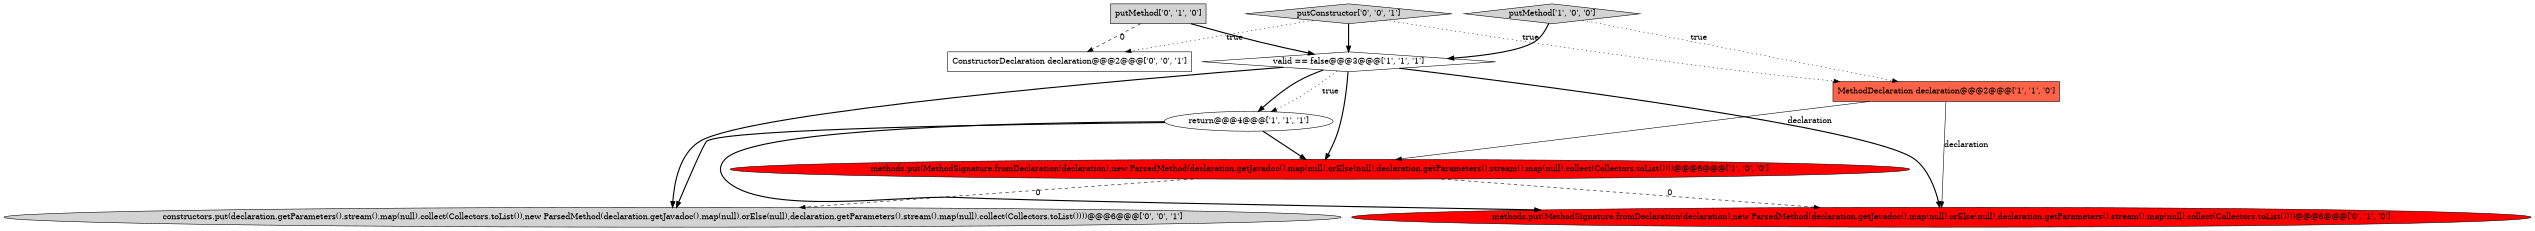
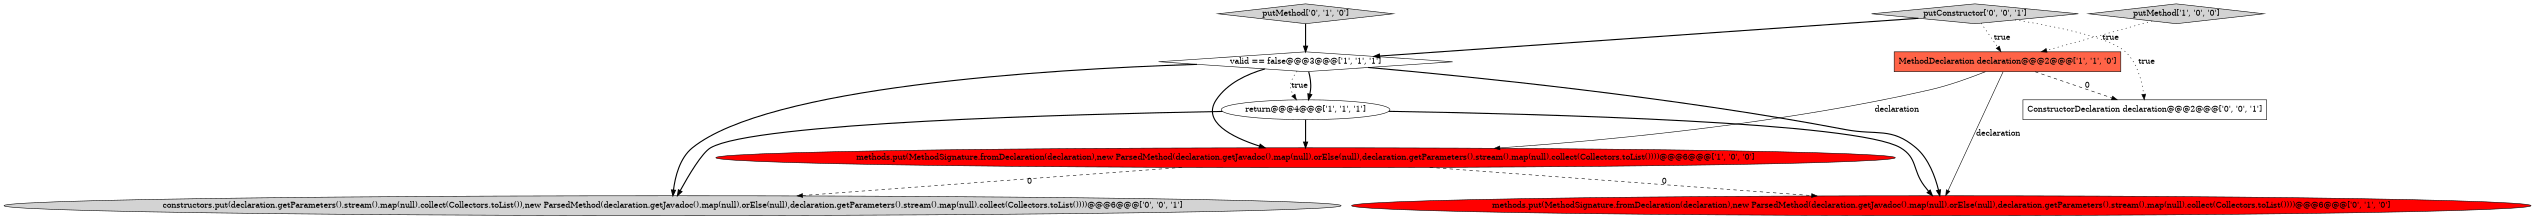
node "putMethod['0', '1', '0']": shape box -> diamond
edge "putMethod['0', '1', '0']" -> "ConstructorDeclaration declaration@@@2@@@['0', '0', '1']": now "MethodDeclaration declaration@@@2@@@['1', '1', '0']" -> "ConstructorDeclaration declaration@@@2@@@['0', '0', '1']"
edge "putMethod['1', '0', '0']" -> "valid == false@@@3@@@['1', '1', '1']": removed
